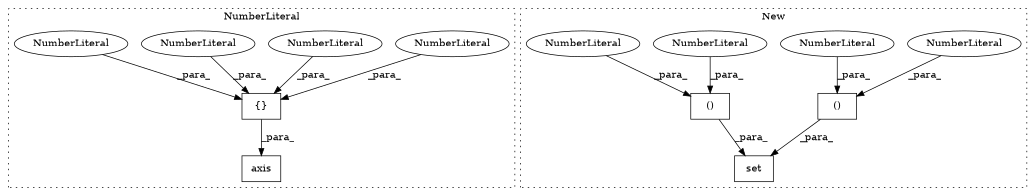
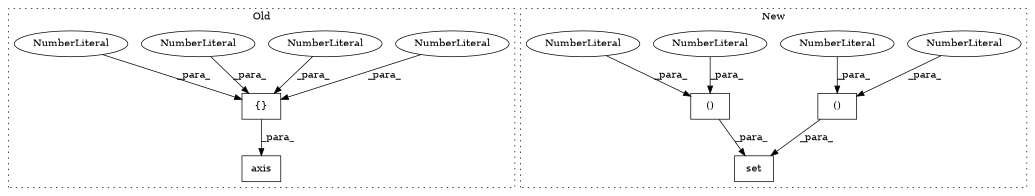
cluster "NumberLiteral": label "NumberLiteral" -> "Old"
